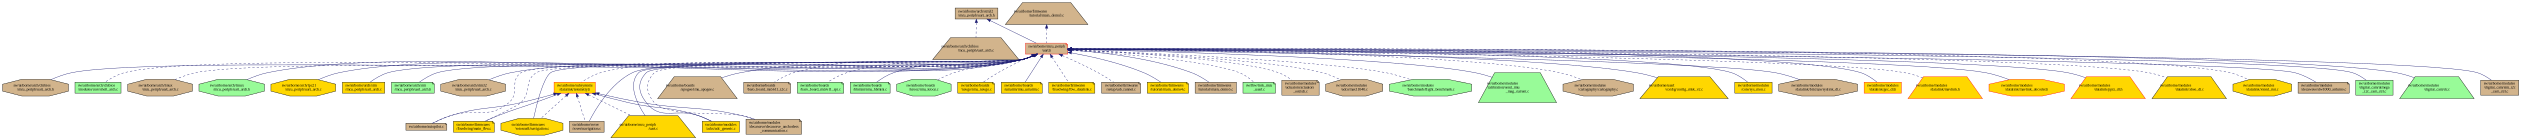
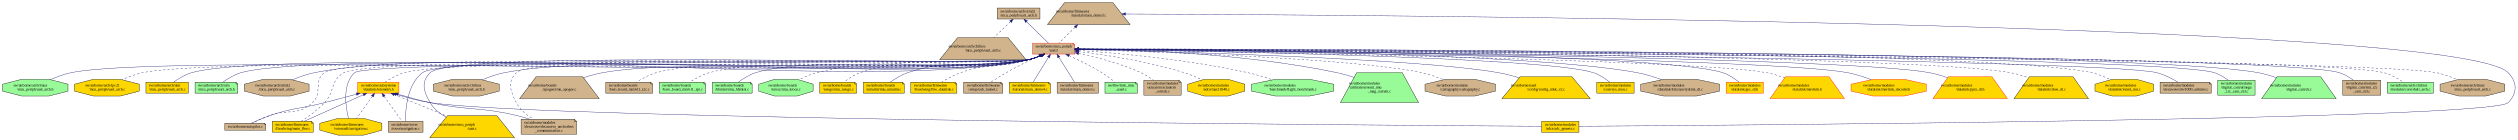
edge "sw/airborne/modules /adcs/adc_generic.c" -> "sw/airborne/mcu_periph /uart.h": now "sw/airborne/modules /adcs/adc_generic.c" -> "sw/airborne/firmwares /tutorial/main_demo3.c"
edge "sw/airborne/arch/lpc21 /mcu_periph/uart_arch.c" -> "sw/airborne/mcu_periph /uart.h": style solid -> dashed
node "sw/airborne/modules /adcs/max11040.c": fillcolor tan -> gold
